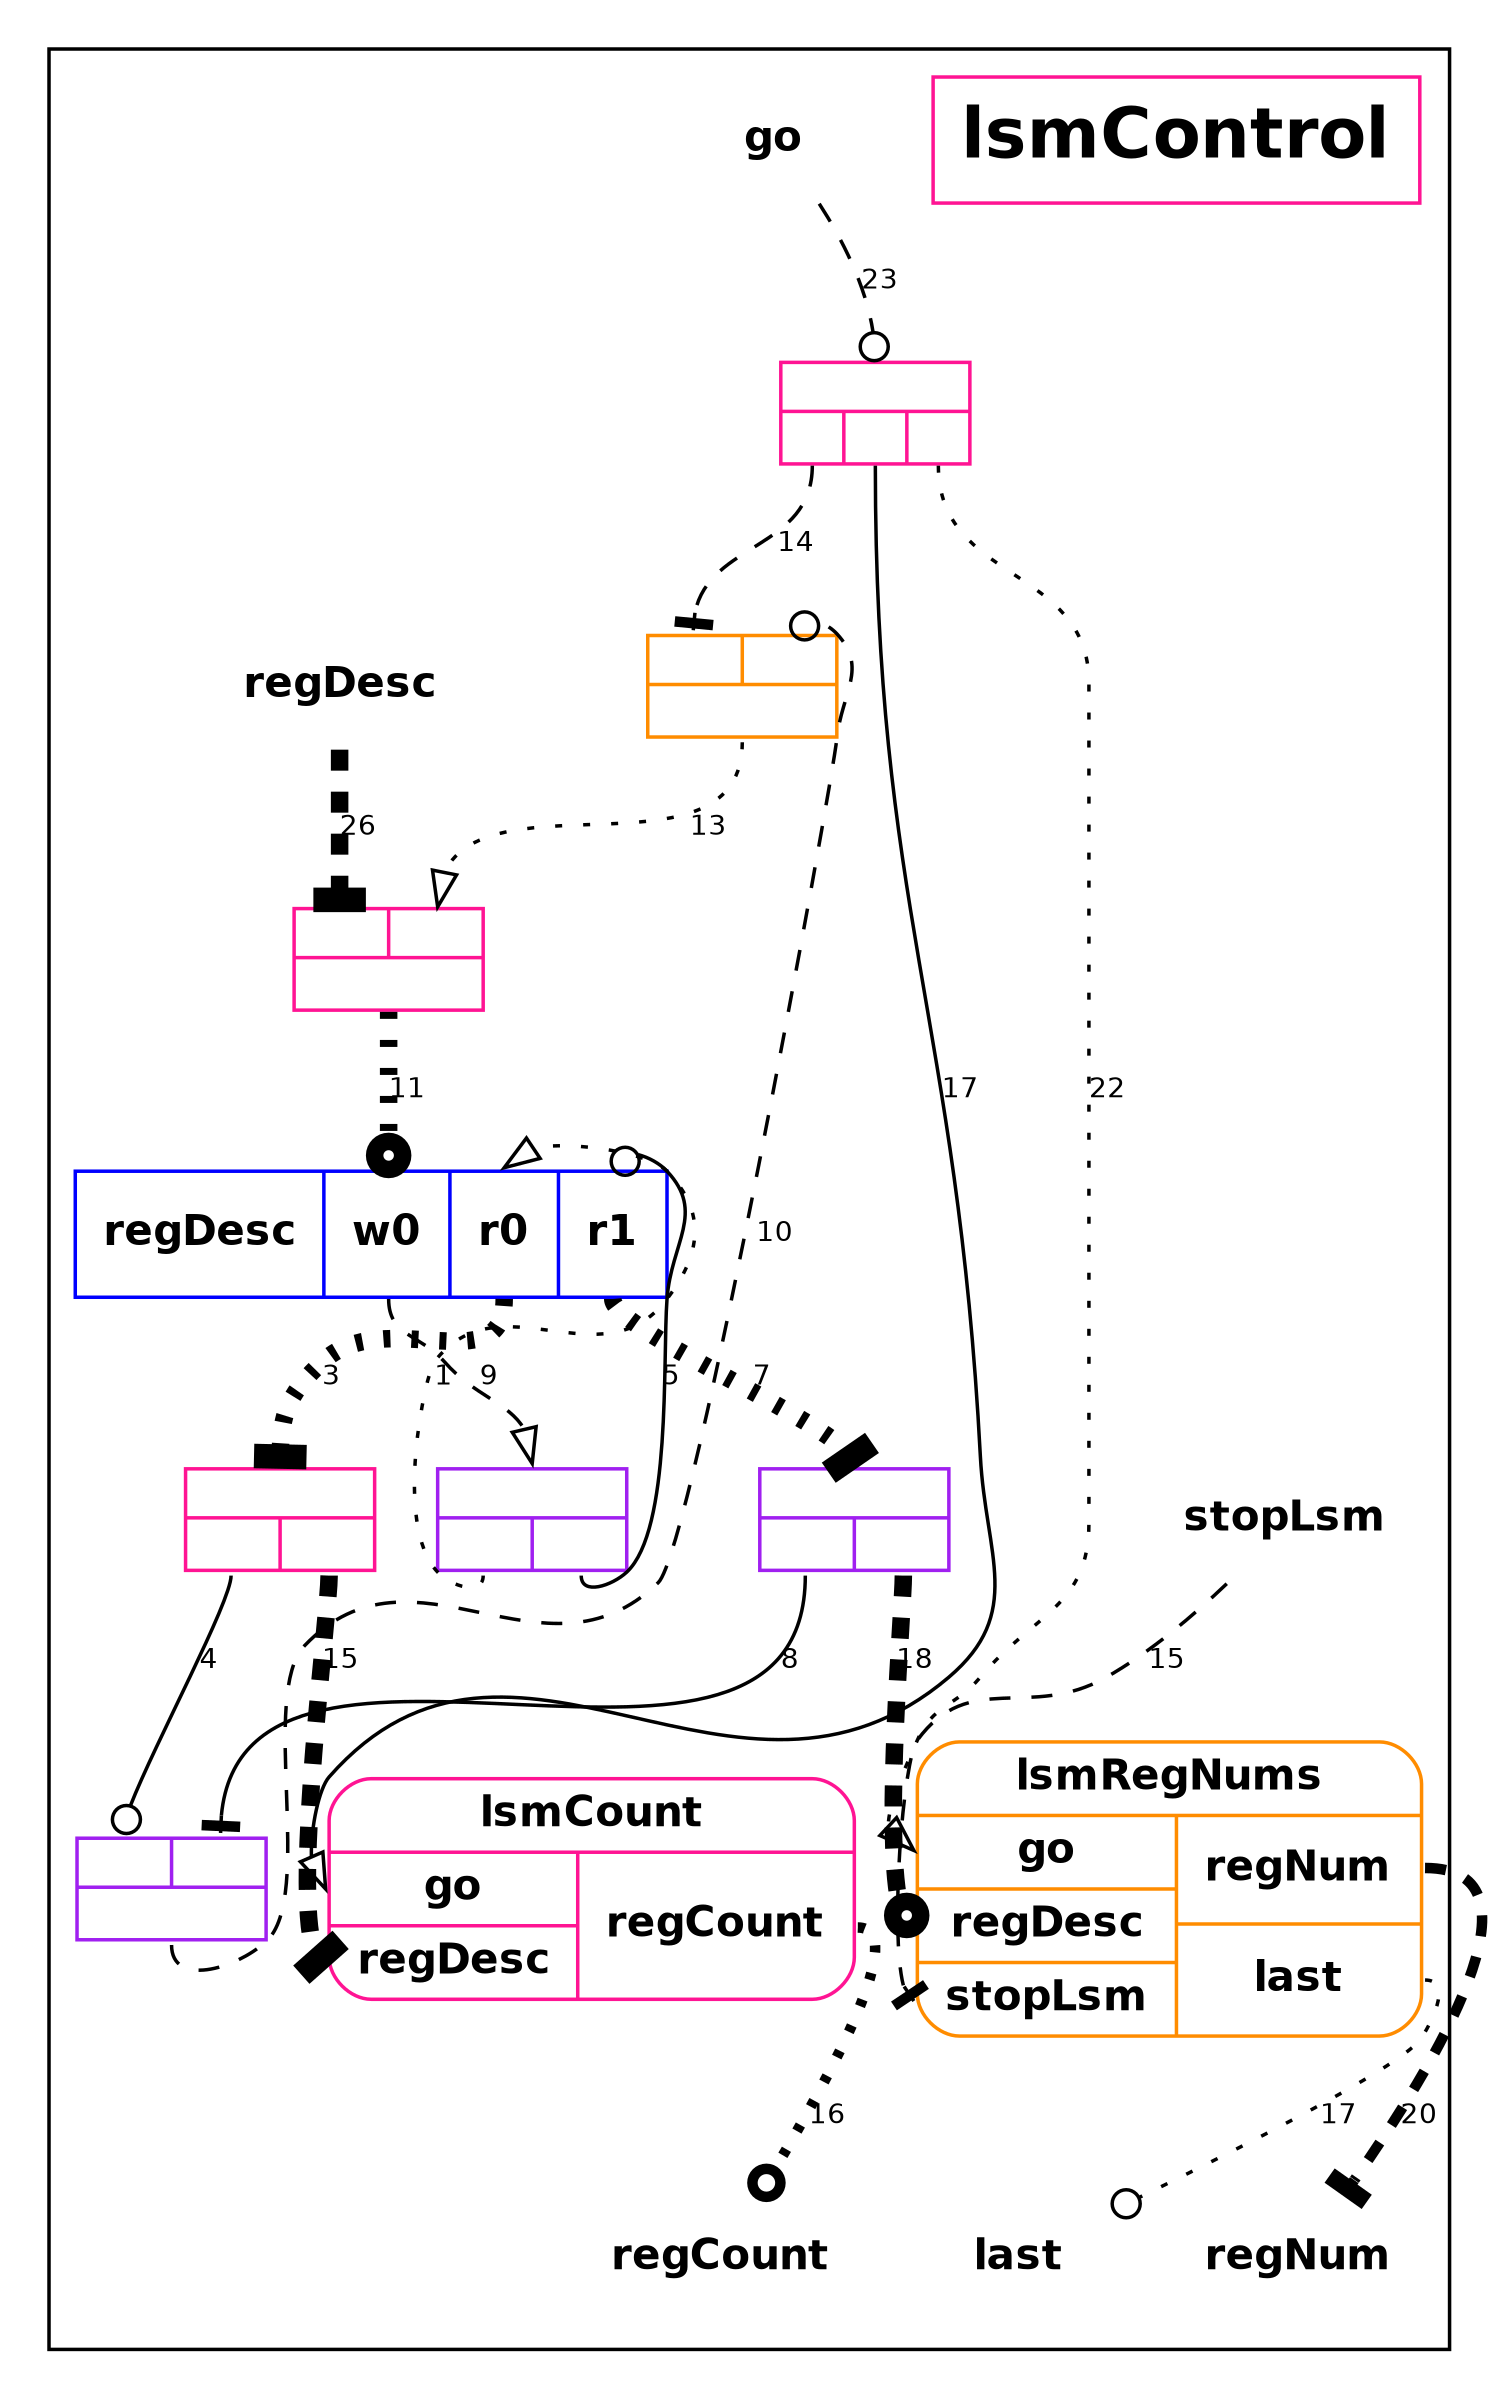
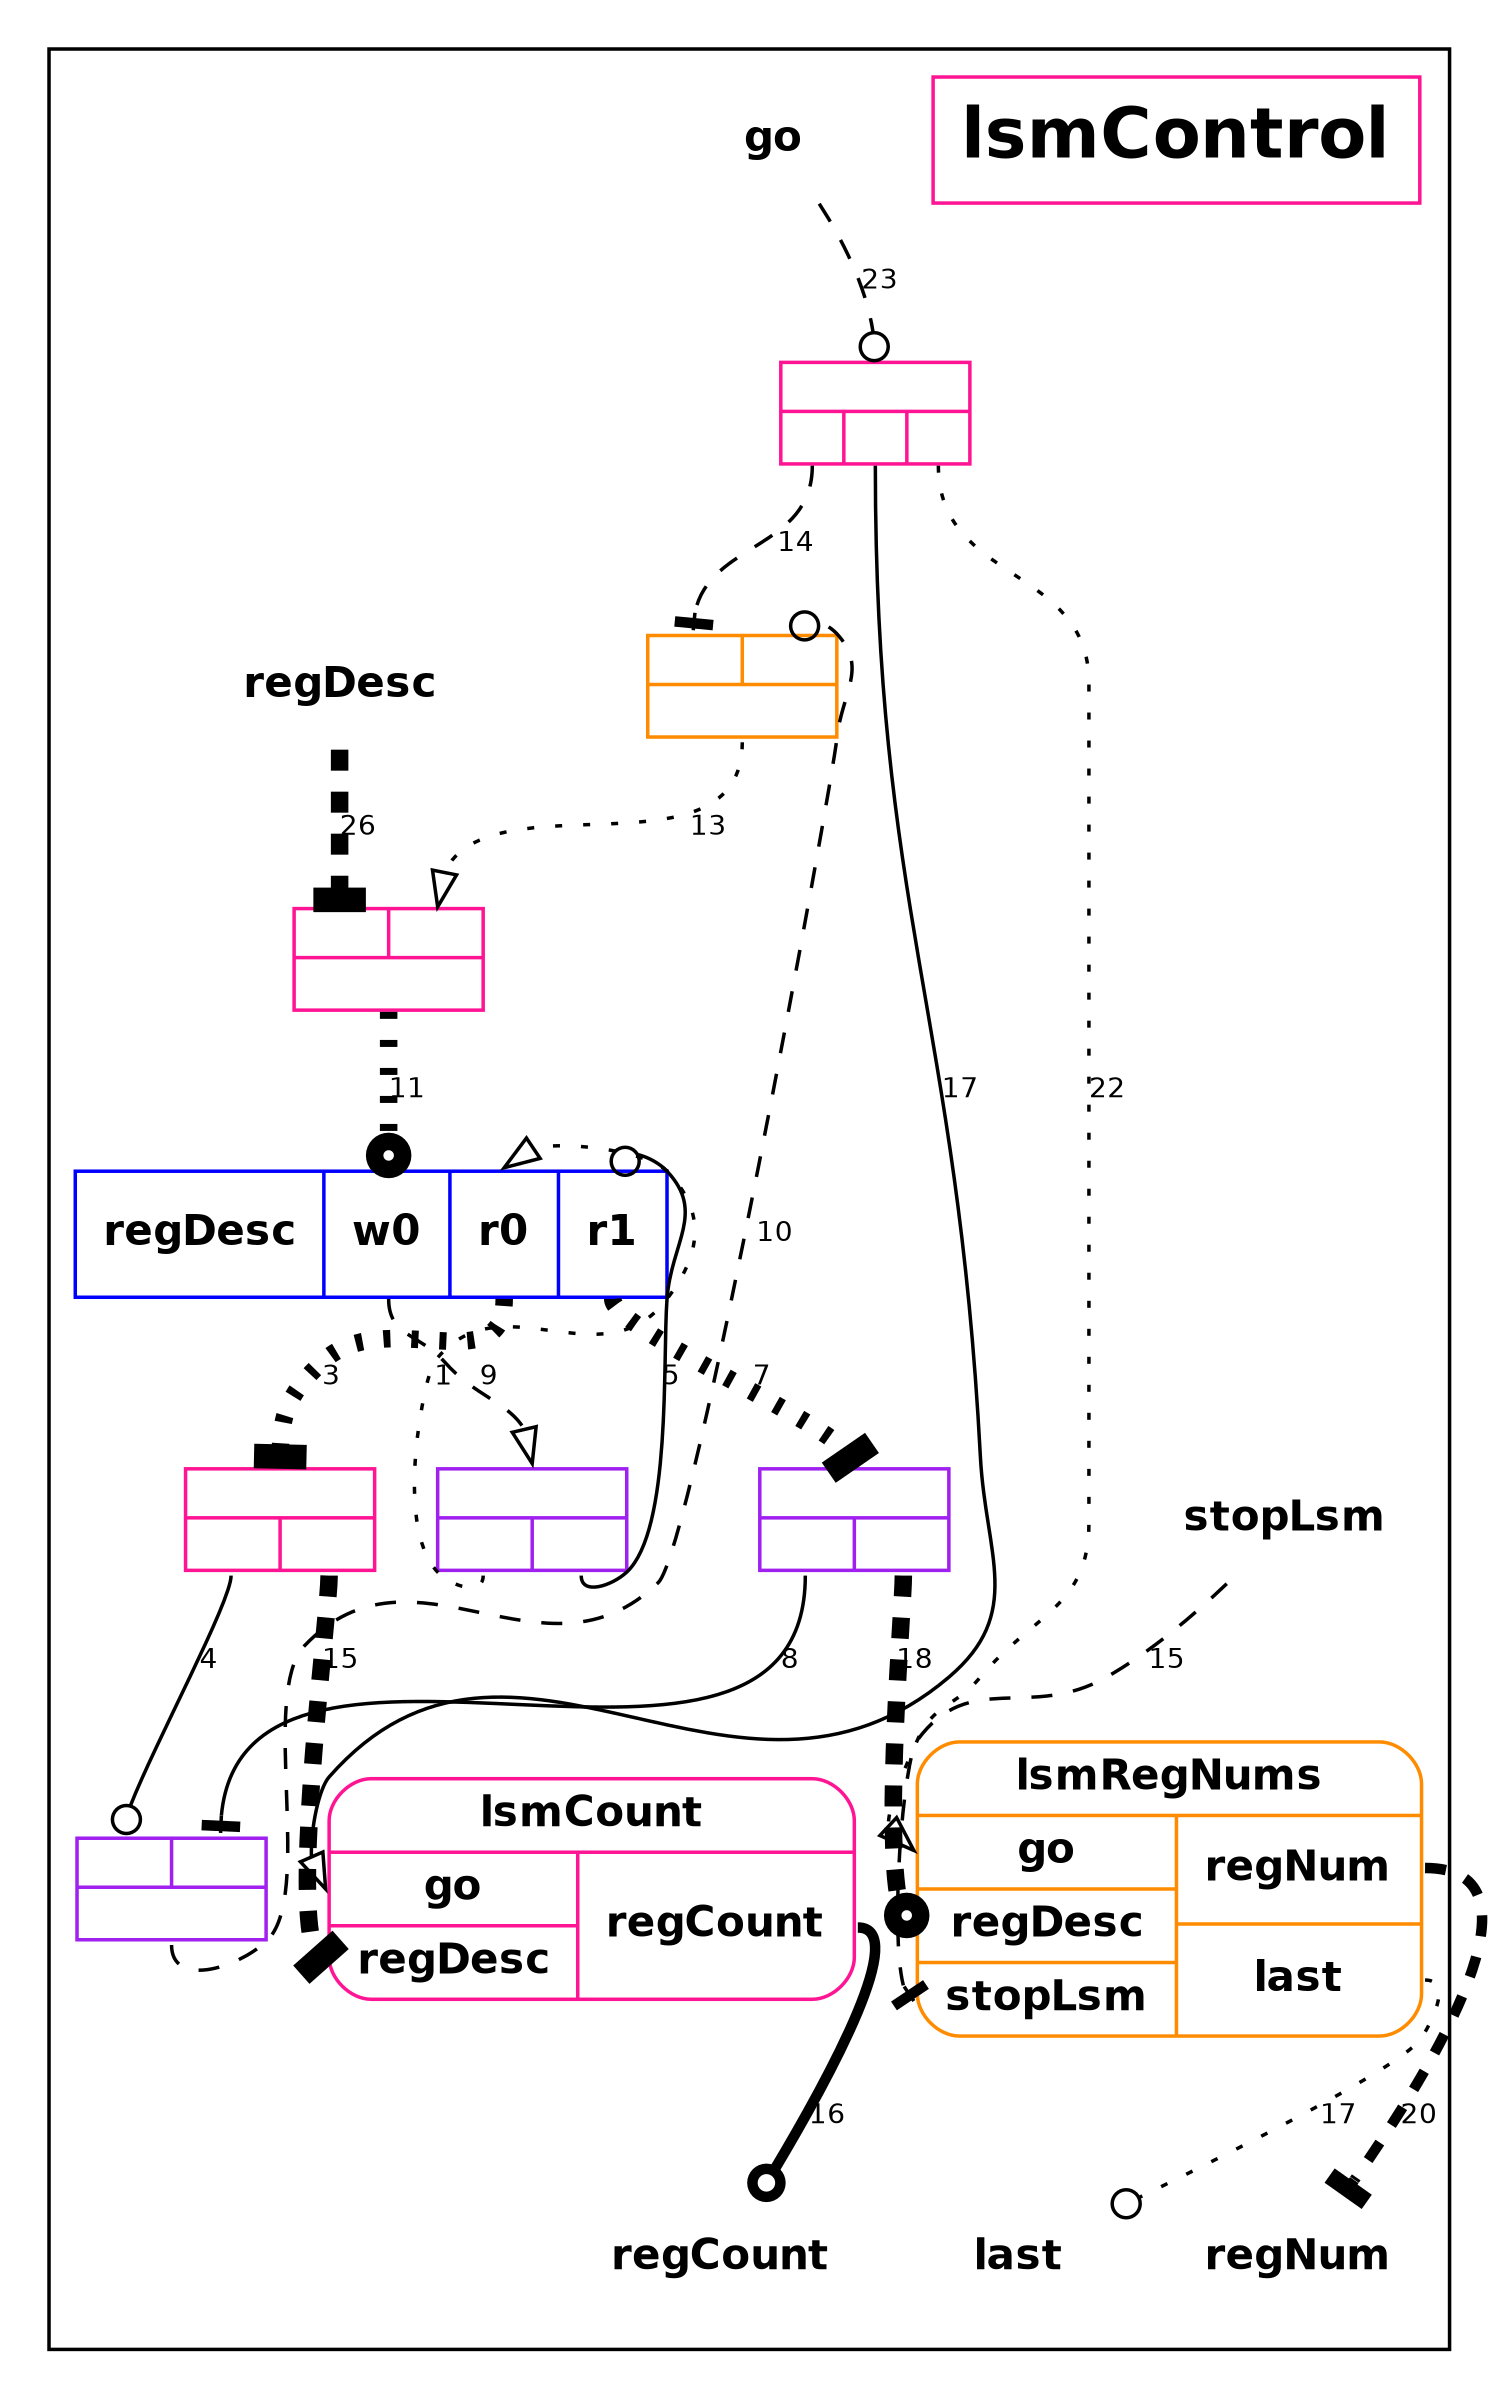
edge "lsmCount" -> "regCount": style dotted -> bold
